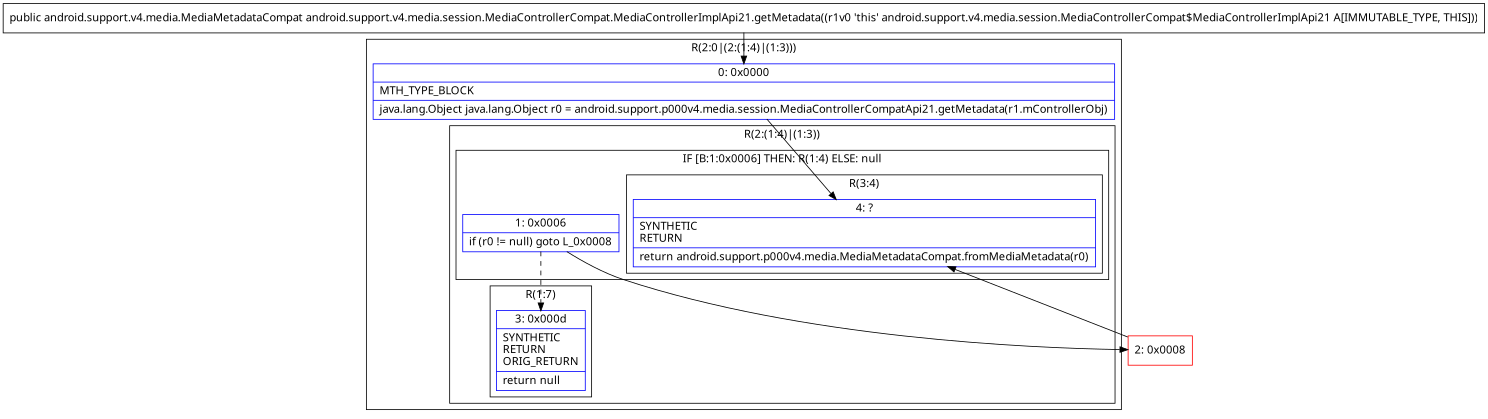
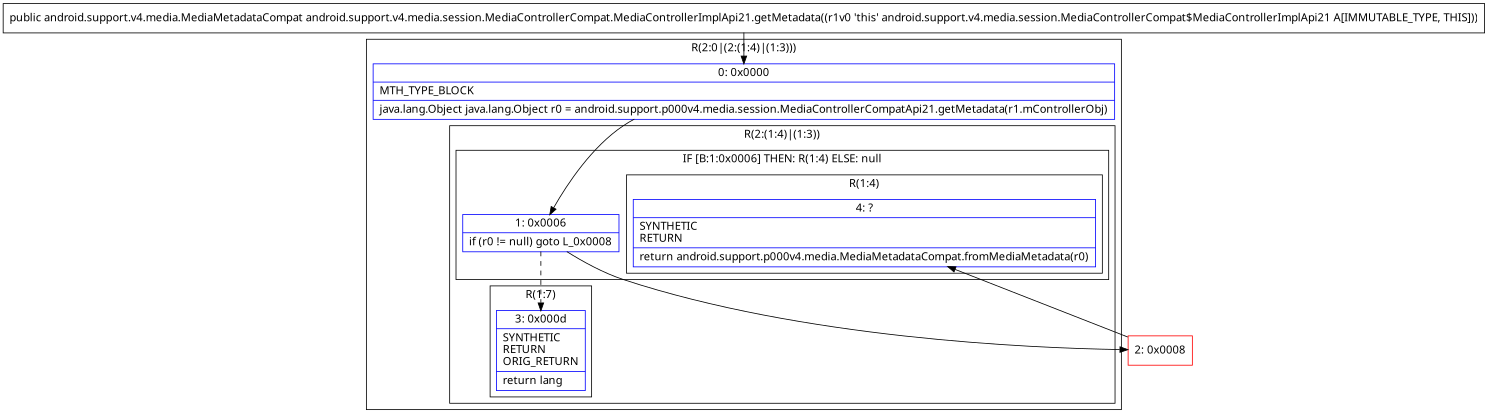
edge "0: 0x0000" -> "4: ?": now "0: 0x0000" -> "1: 0x0006"
cluster "R(3:4)": label "R(3:4)" -> "R(1:4)"
node "3: 0x000d": text "return null" -> "return lang"
